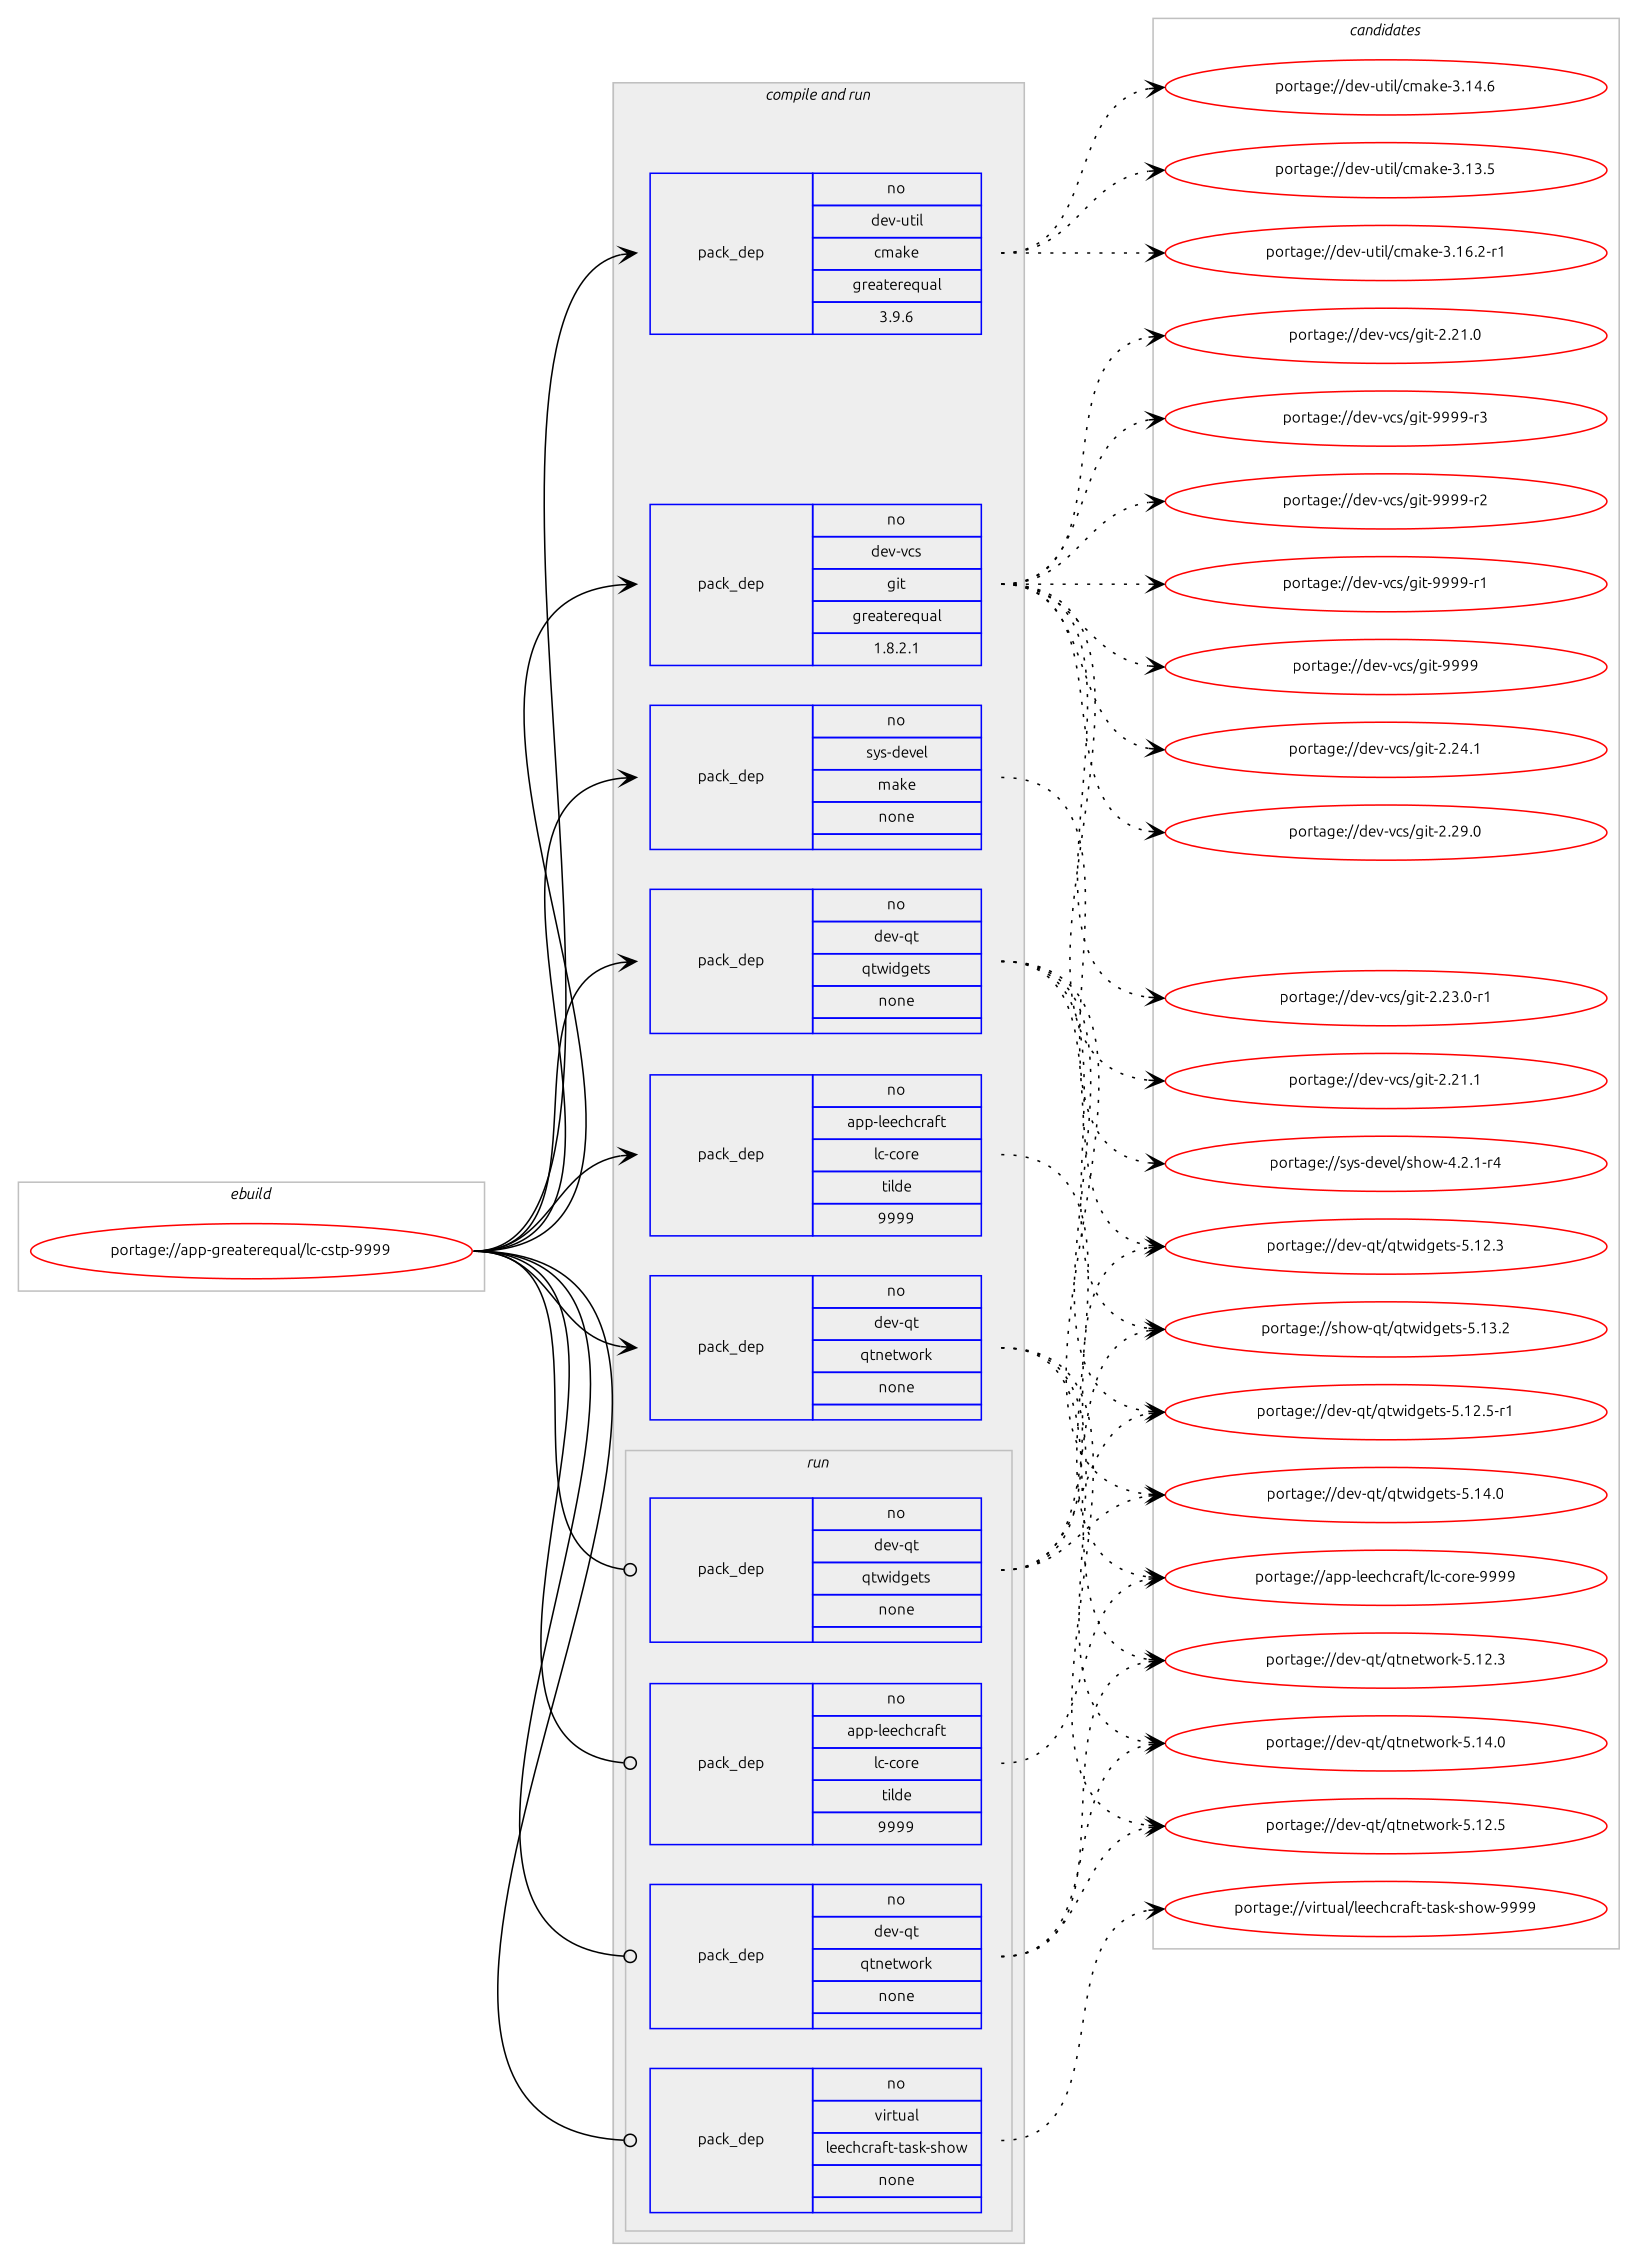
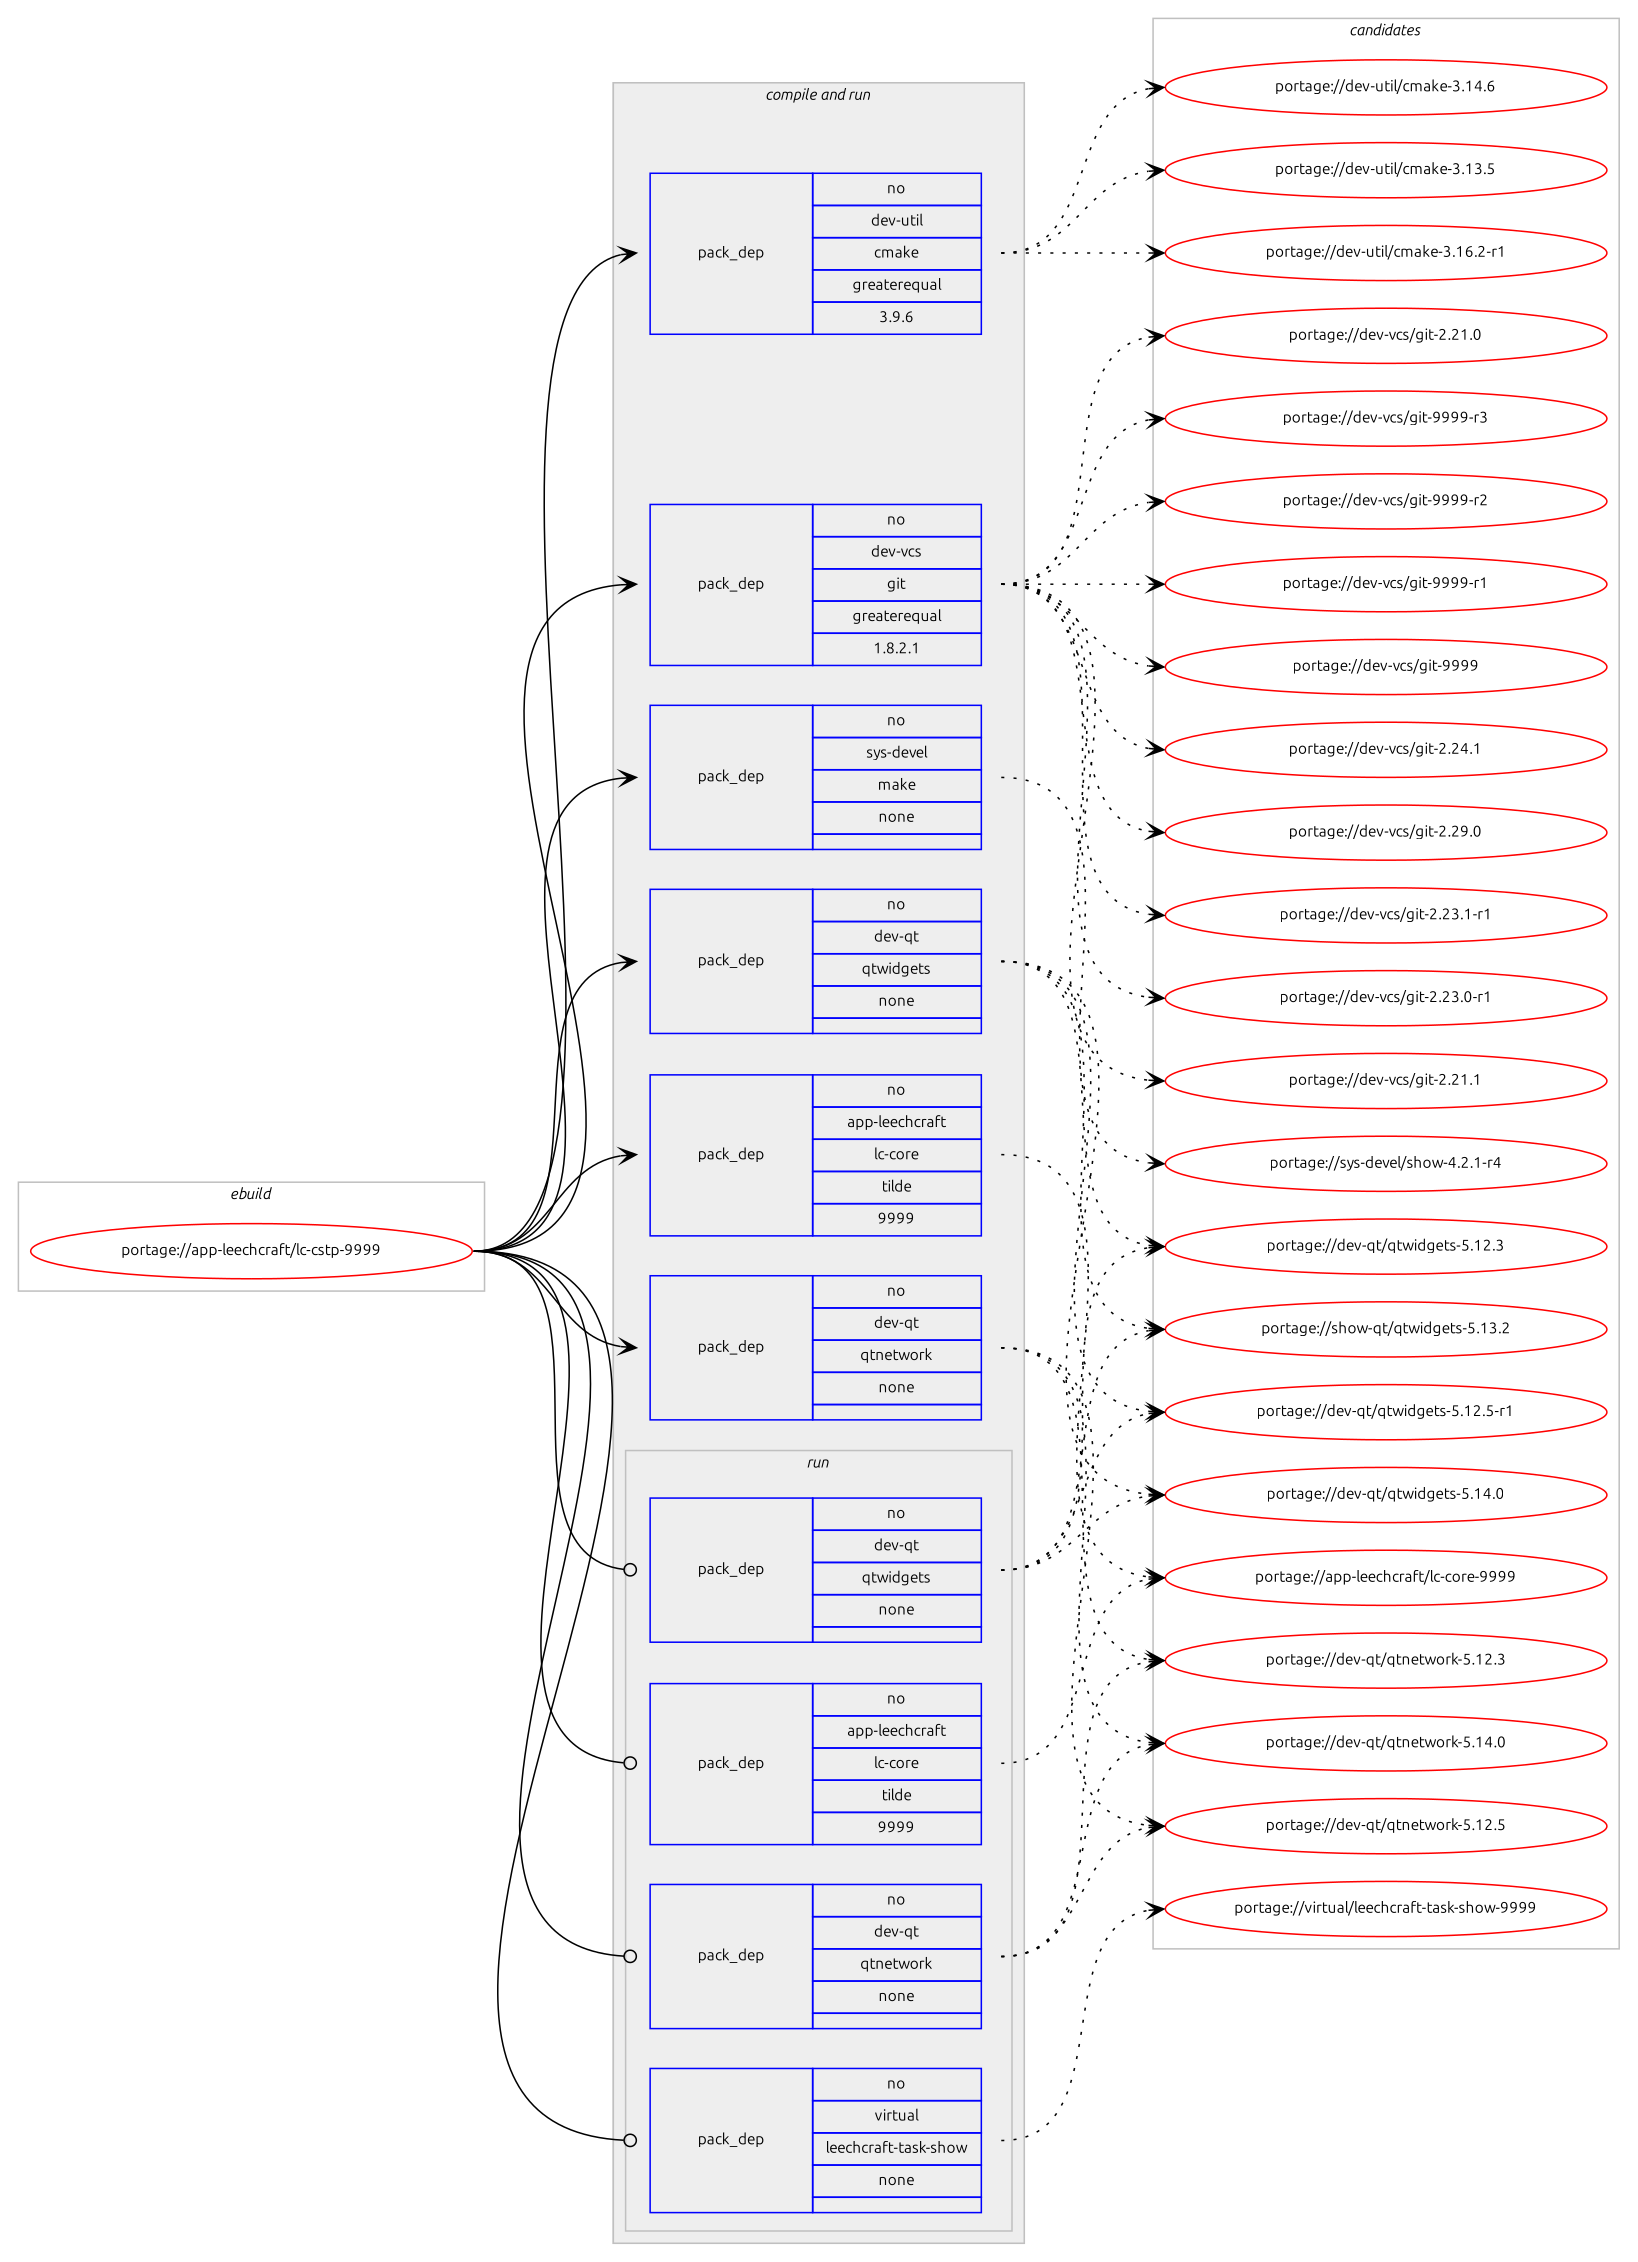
node "portage://dev-vcs/git-2.23.1-r1": added
node "portage://app-greaterequal/lc-cstp-9999": label "portage://app-greaterequal/lc-cstp-9999" -> "portage://app-leechcraft/lc-cstp-9999"
